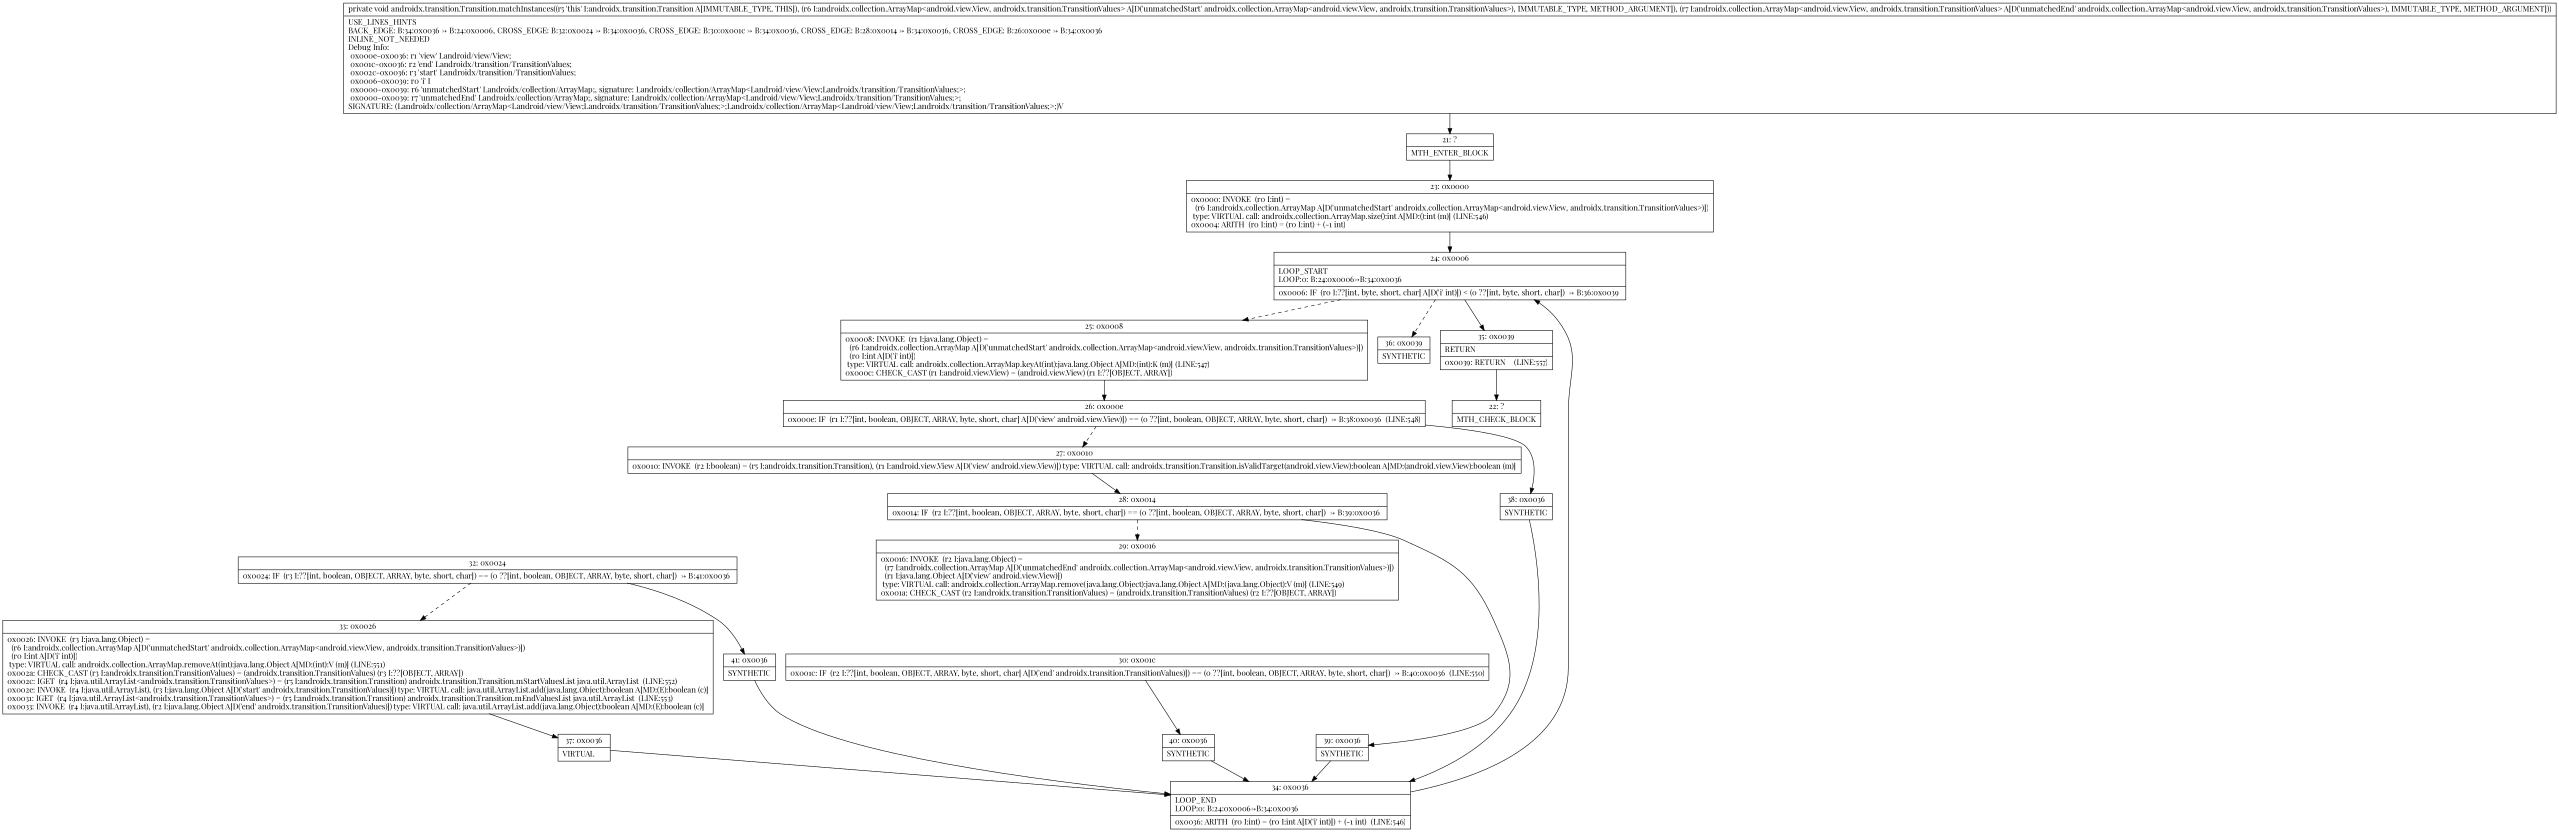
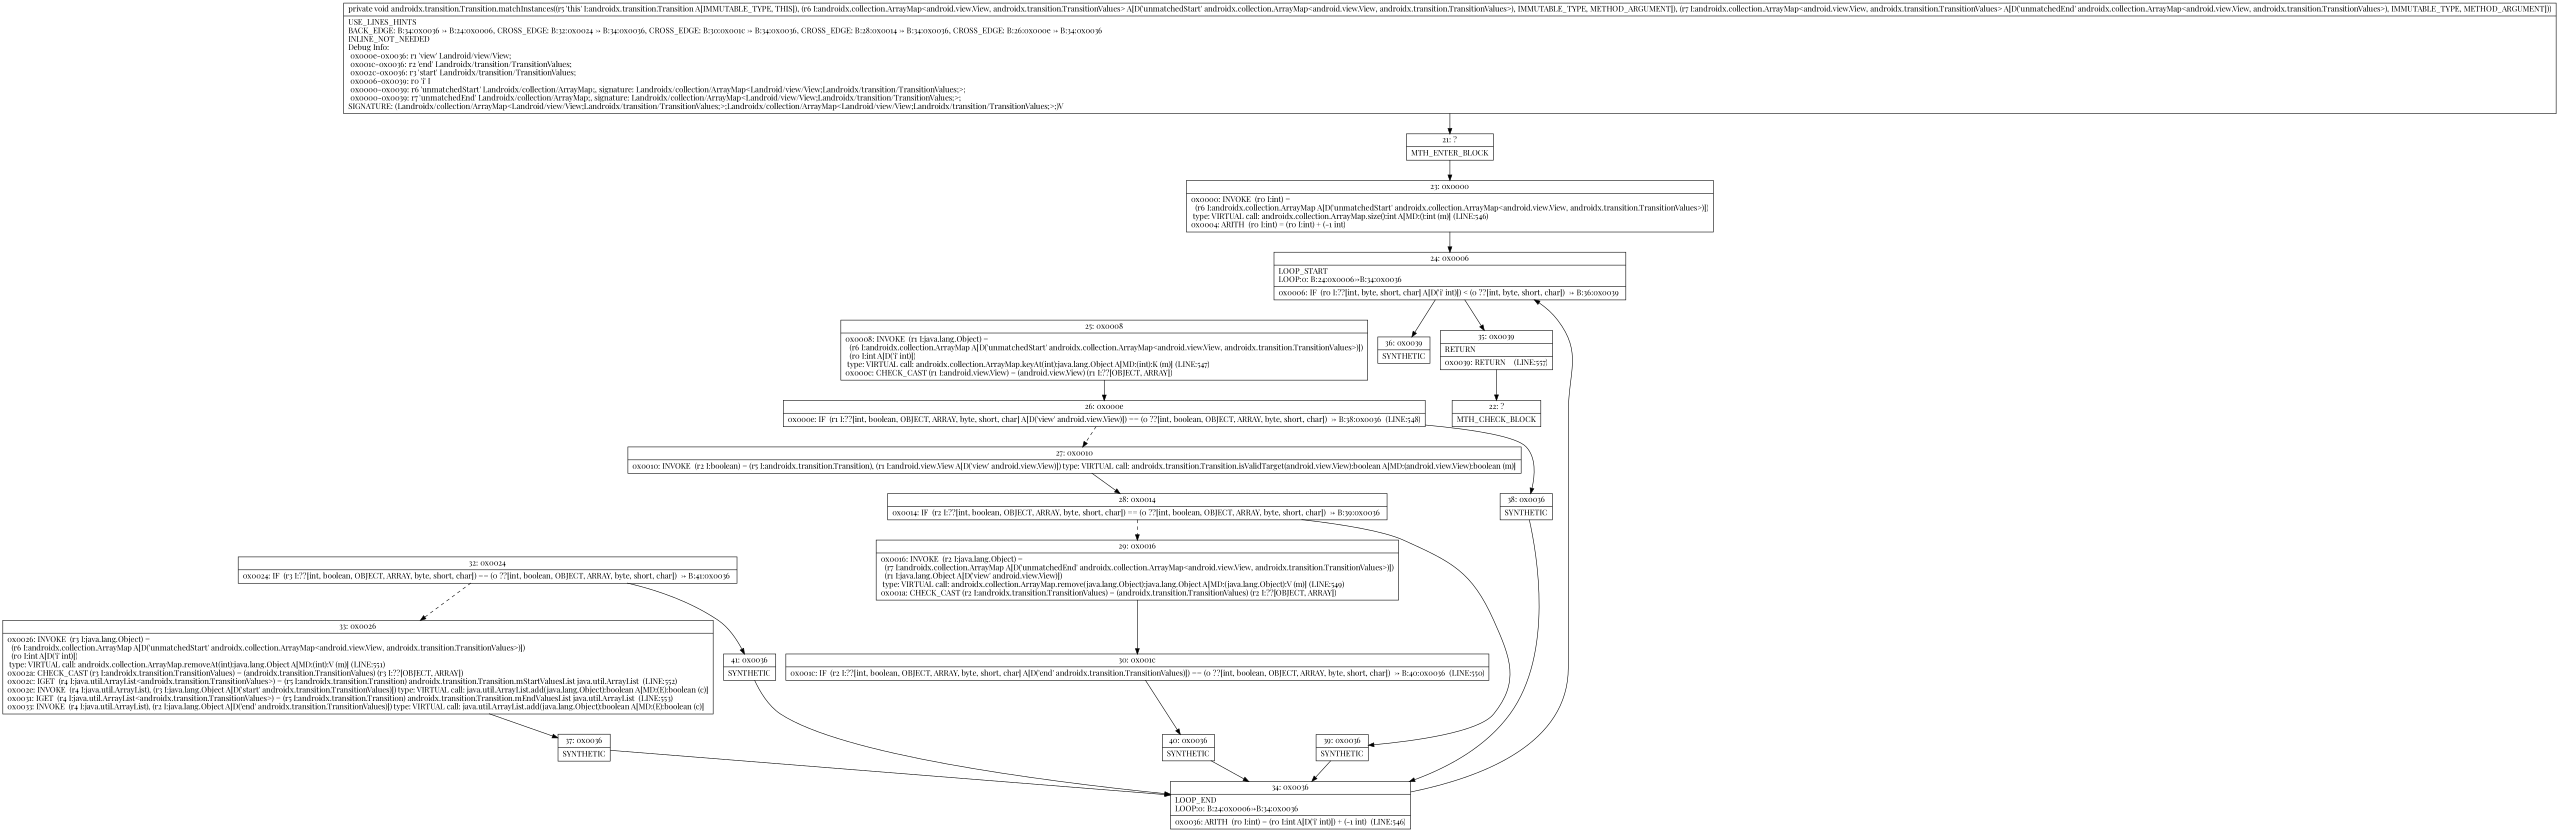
edge "24: 0x0006" -> "25: 0x0008": removed
edge "24: 0x0006" -> "36: 0x0039": style dashed -> solid
edge "29: 0x0016" -> "30: 0x001c": added
node "37: 0x0036": text "VIRTUAL" -> "SYNTHETIC"
